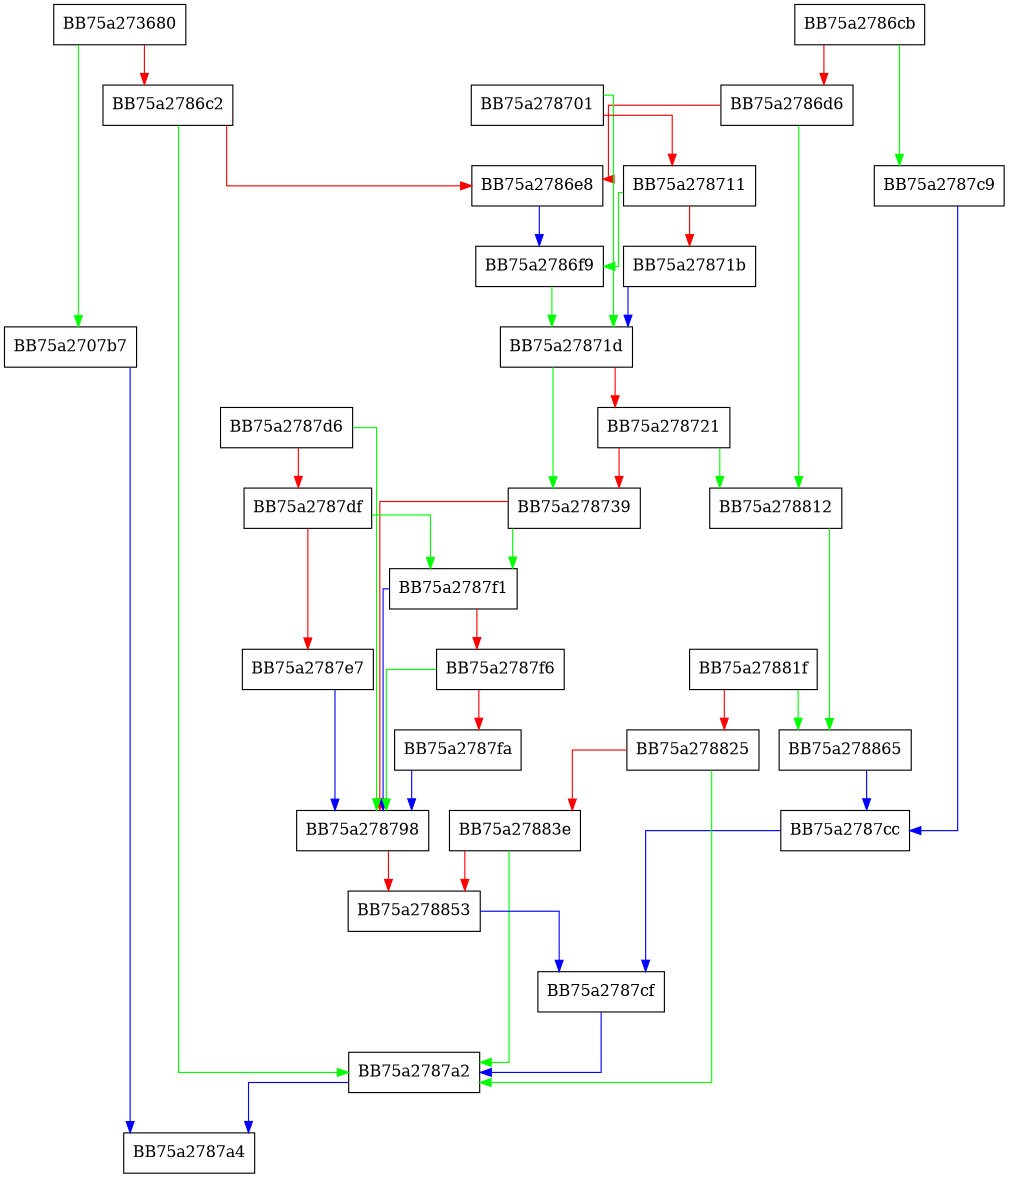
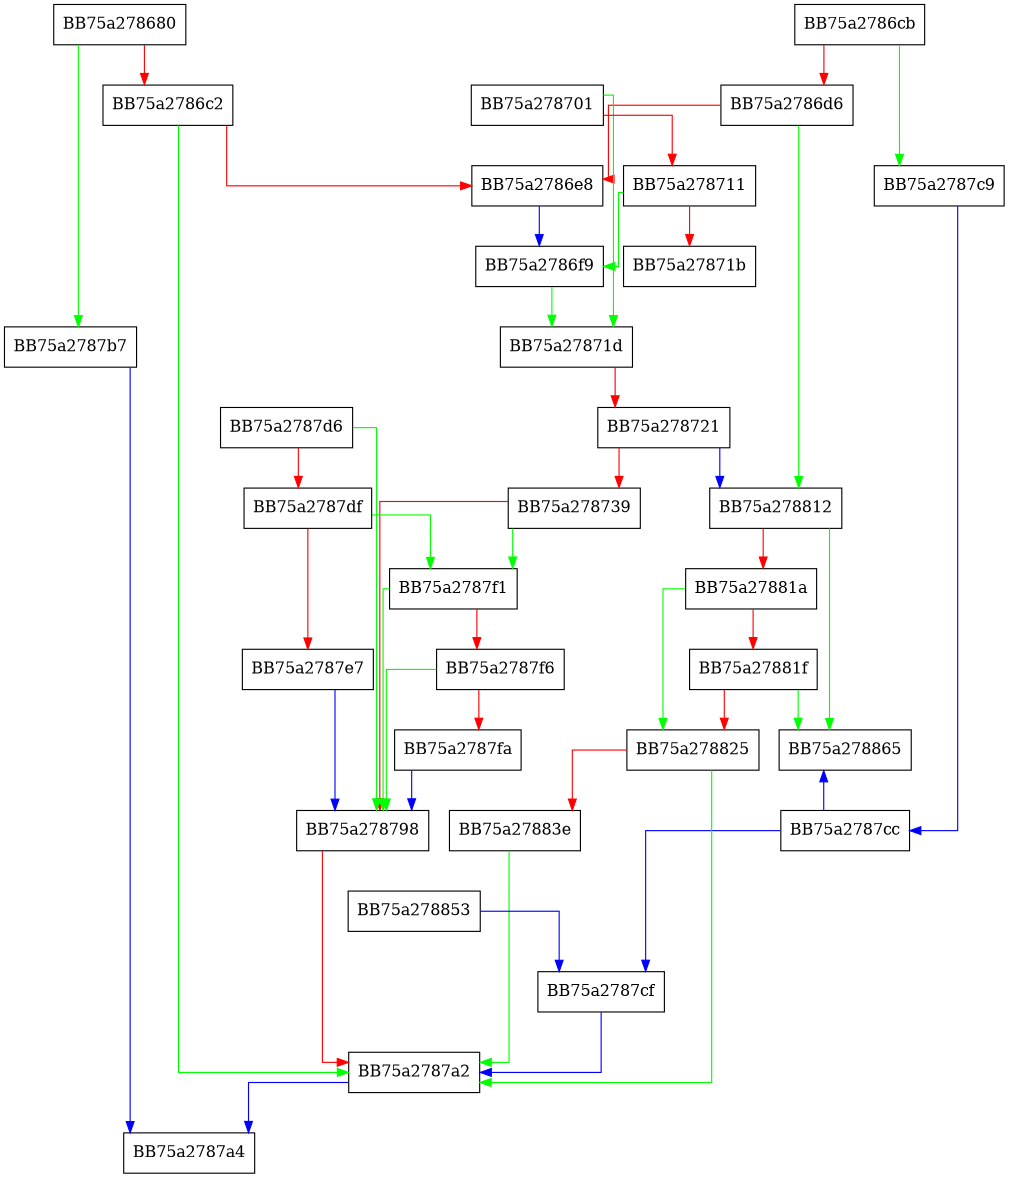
node "BB75a273680": label "BB75a273680" -> "BB75a278680"
edge "BB75a27871b" -> "BB75a27871d": removed
node "BB75a2707b7": label "BB75a2707b7" -> "BB75a2787b7"
edge "BB75a27871d" -> "BB75a278739": removed
edge "BB75a278721" -> "BB75a278812": color green -> blue
node "BB75a27881a": added
edge "BB75a2787f1" -> "BB75a278798": color blue -> green
edge "BB75a278865" -> "BB75a2787cc": reversed
edge "BB75a278798" -> "BB75a278853": now "BB75a278798" -> "BB75a2787a2"
edge "BB75a27883e" -> "BB75a278853": removed
